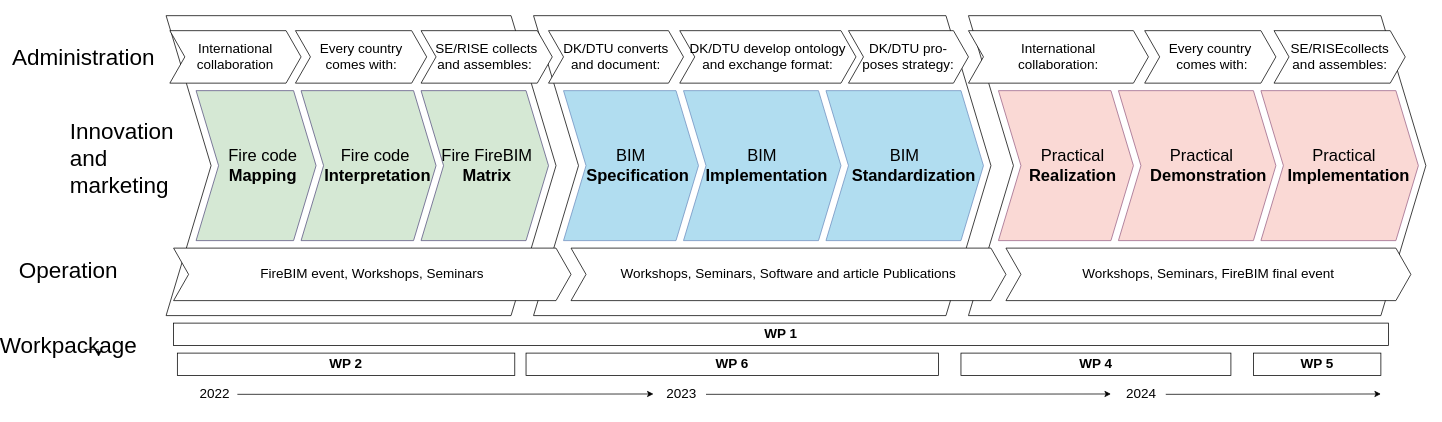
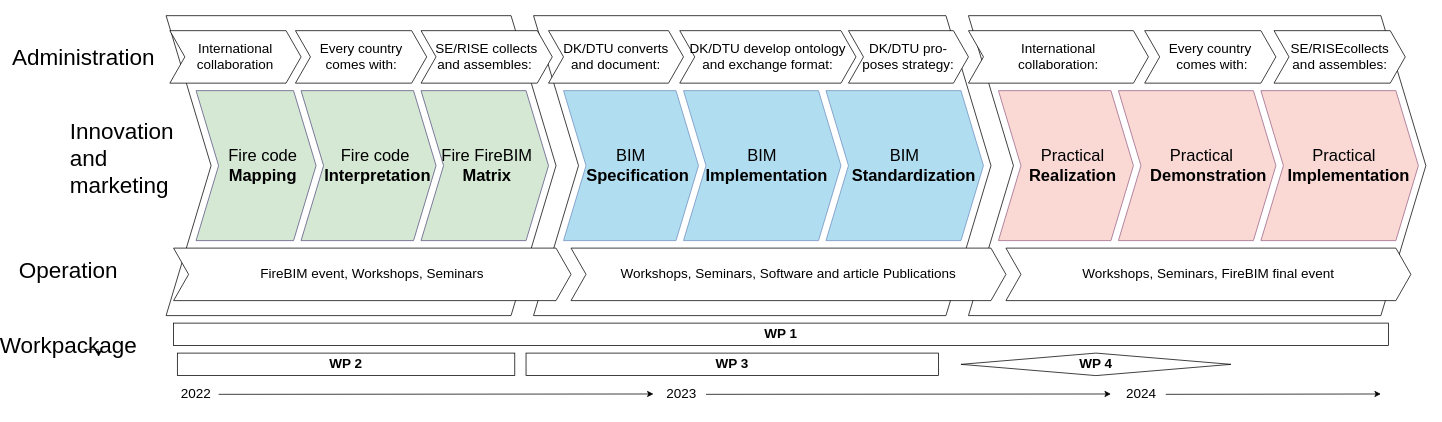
node "WP 6": label "WP 6" -> "WP 3"
node "WP 4": shape rectangle -> diamond
node "WP 5": removed
node "2022": moved (215, 394) -> (196, 394)
